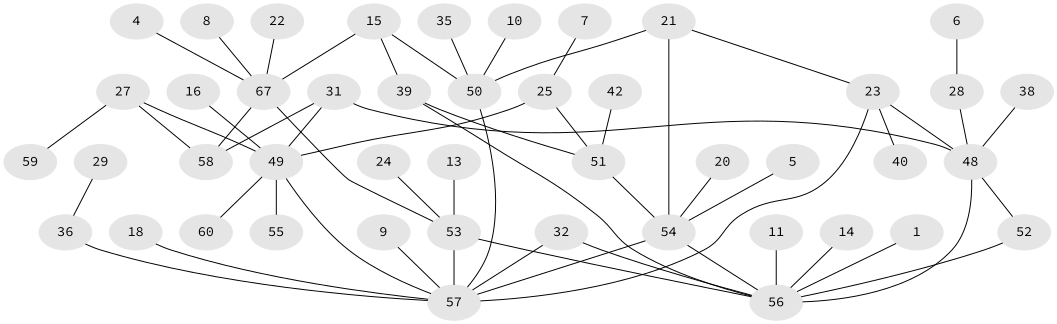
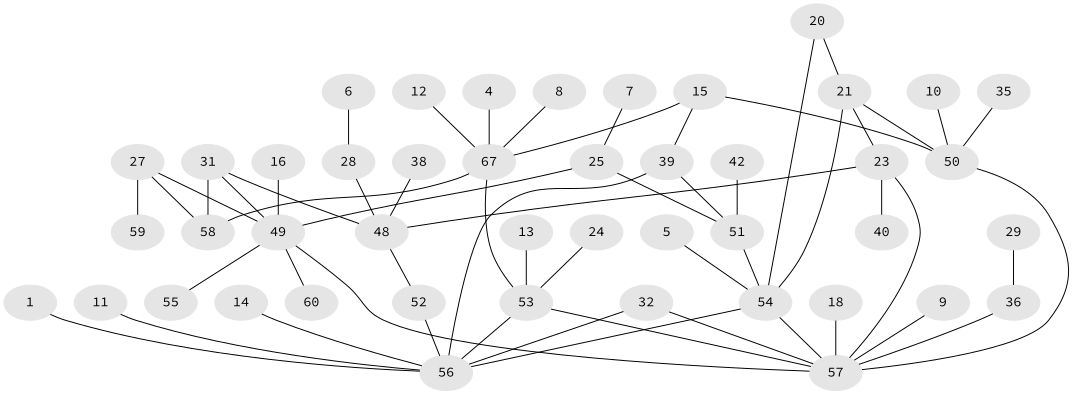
node "22": label "22" -> "12"
edge "20" -- "21": added
edge "48" -- "56": removed
